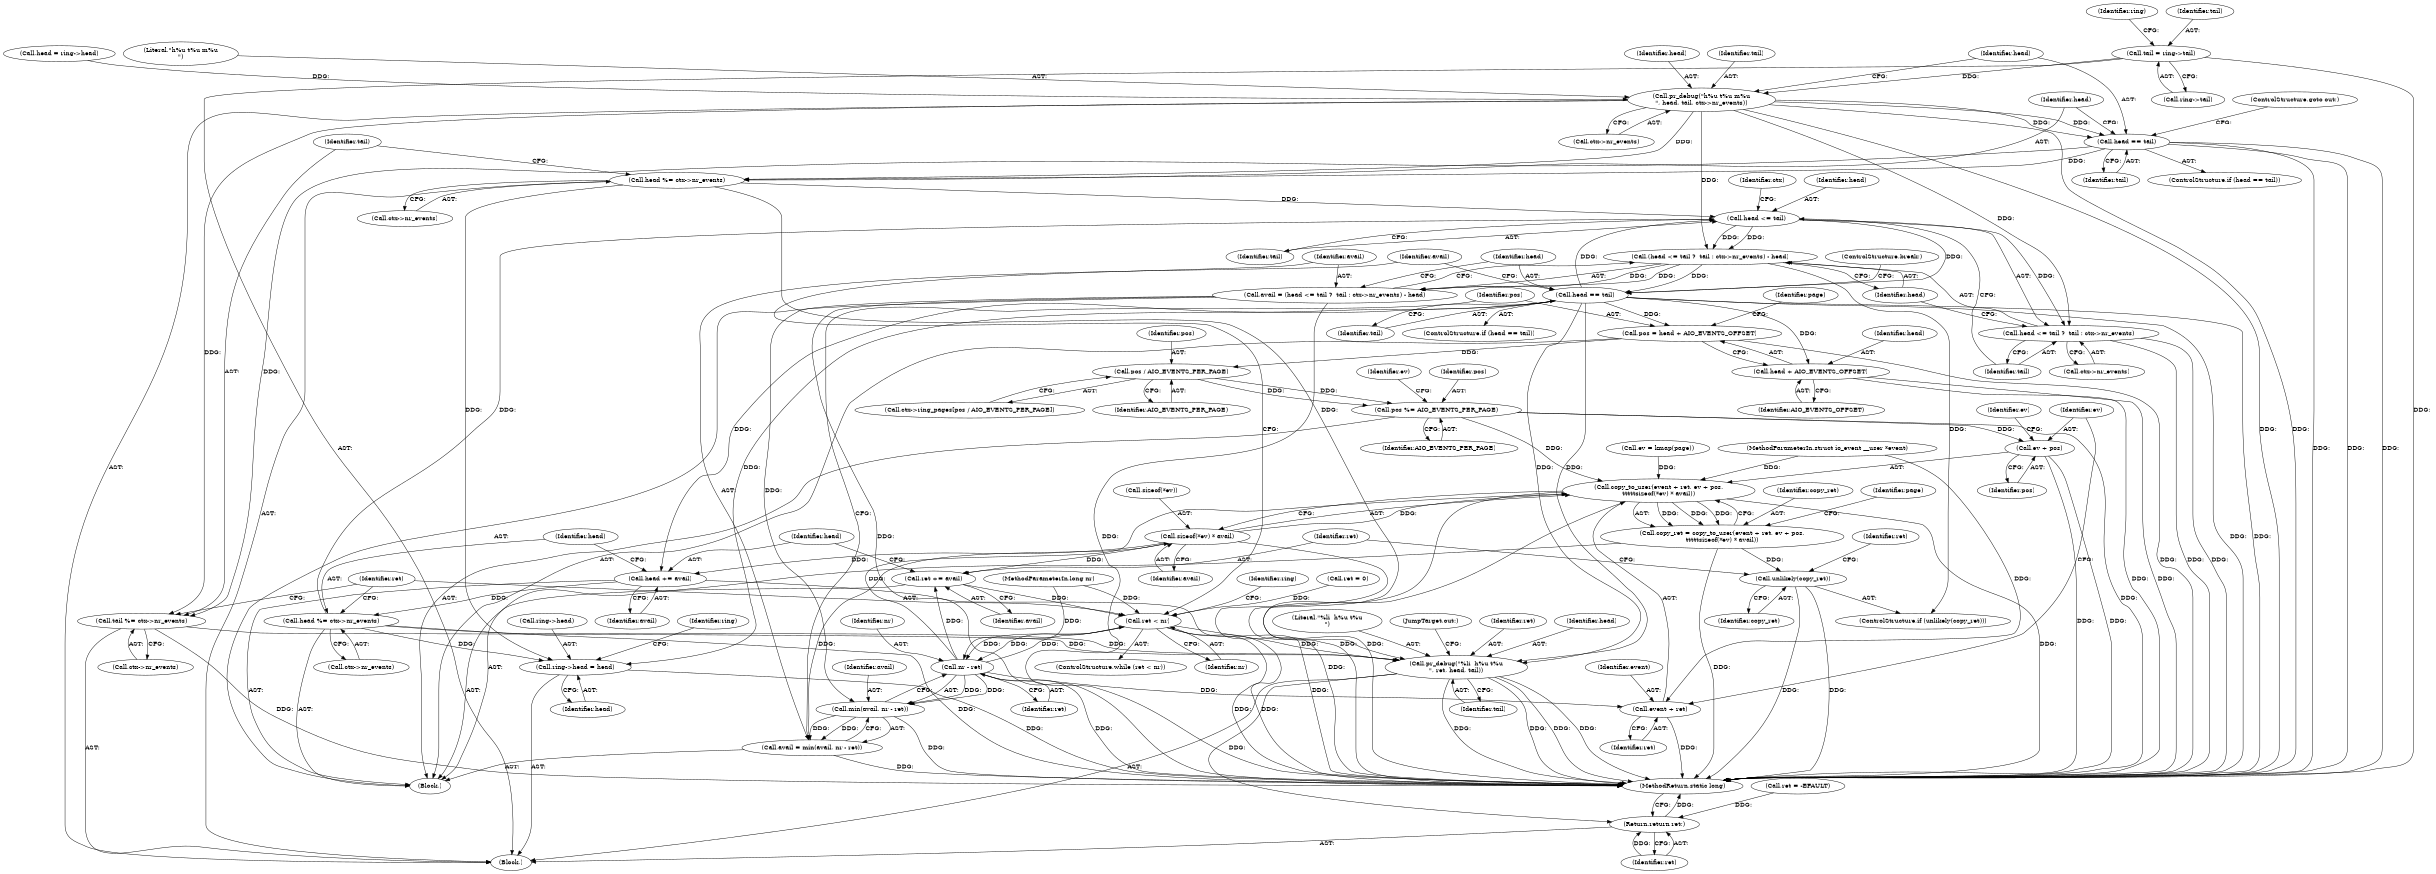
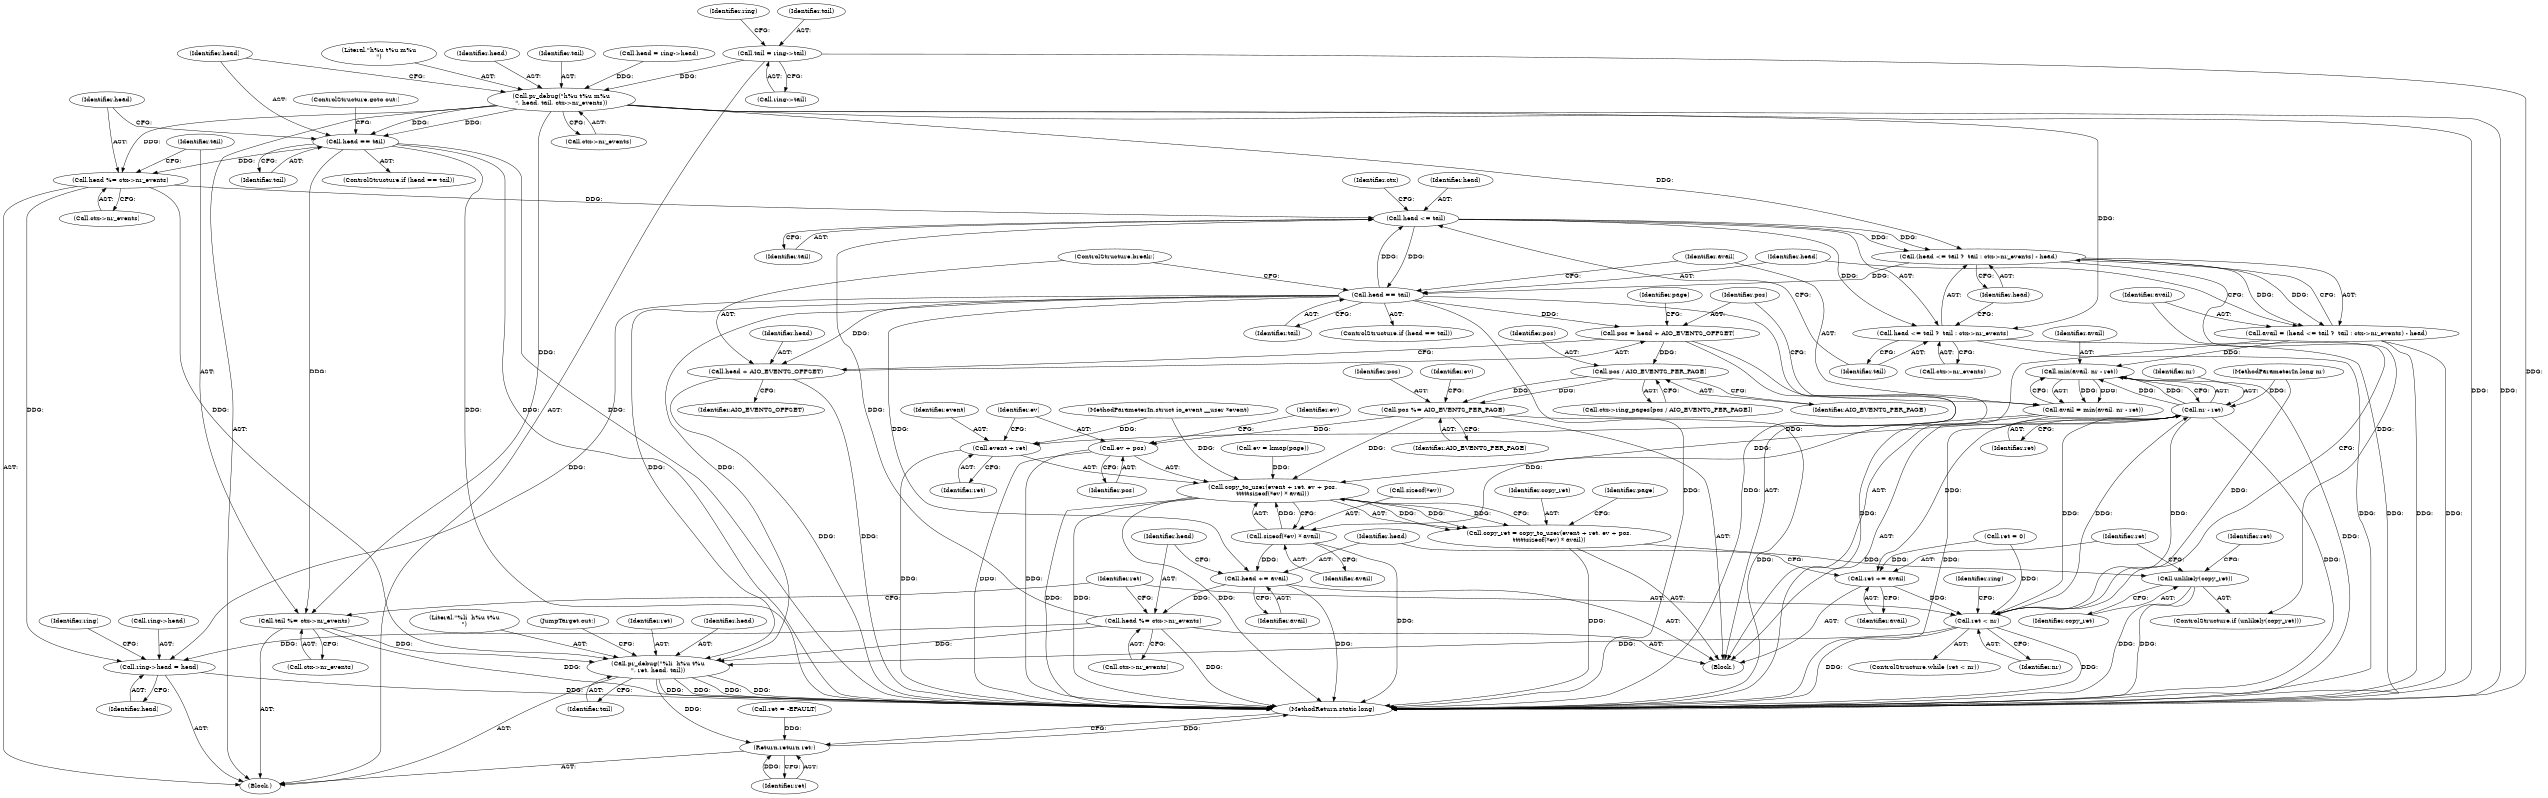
edge "(Identifier,AIO_EVENTS_OFFSET)" -> "(Call,head + AIO_EVENTS_OFFSET)": now "(ControlStructure,break;)" -> "(Call,head + AIO_EVENTS_OFFSET)"
edge "(Call,sizeof(*ev) * avail)" -> "(Call,ret += avail)": now "(Call,ret = 0)" -> "(Call,ret += avail)"
